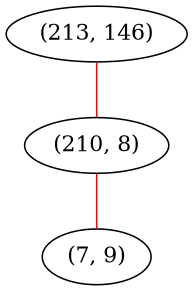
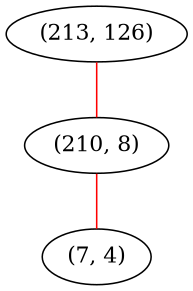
node "(213, 146)": label "(213, 146)" -> "(213, 126)"
node "(7, 9)": label "(7, 9)" -> "(7, 4)"
